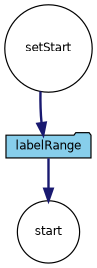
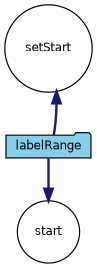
edge "setStart" -> "labelRange": reversed
